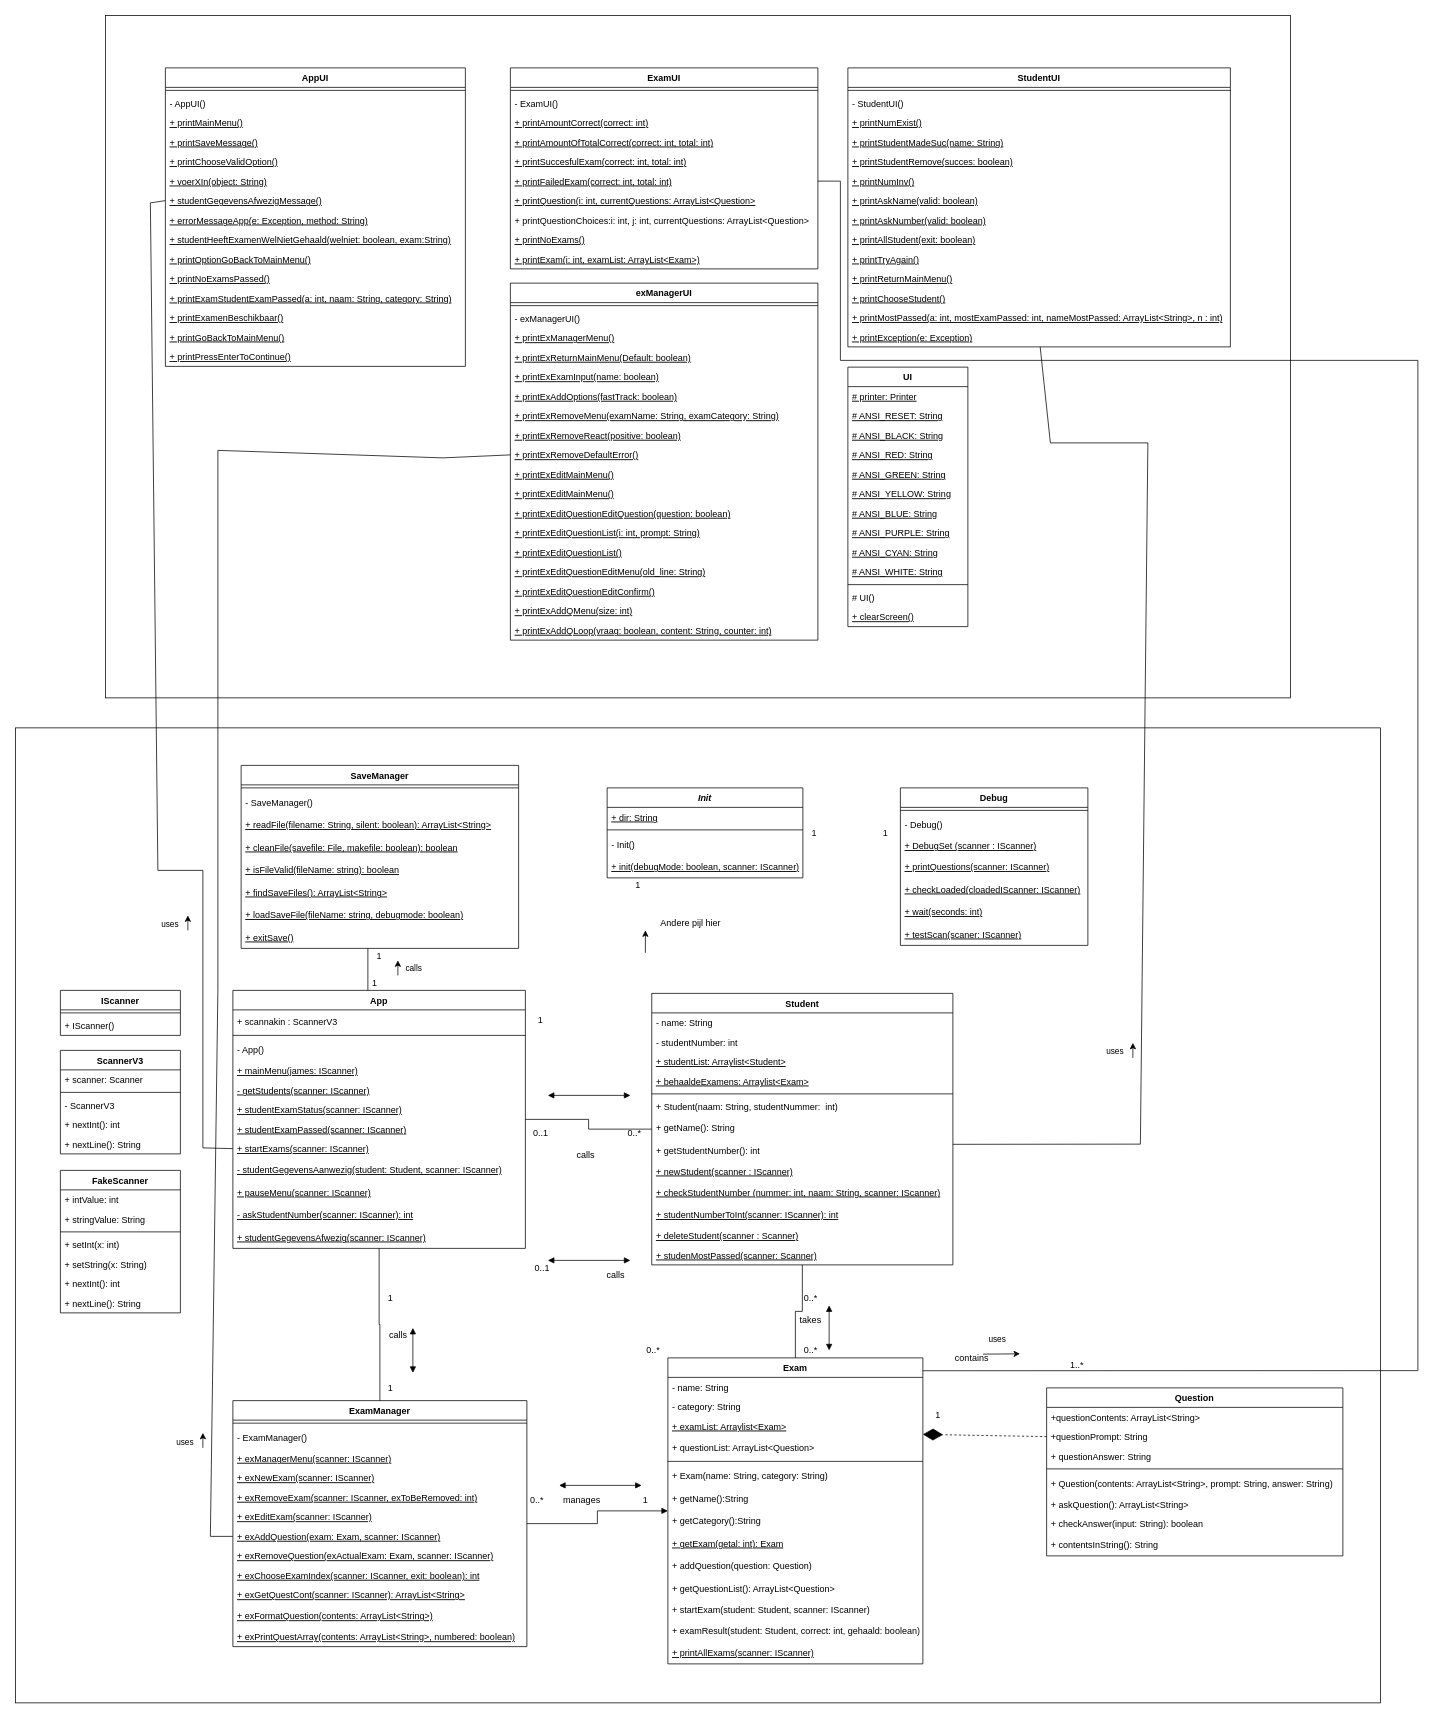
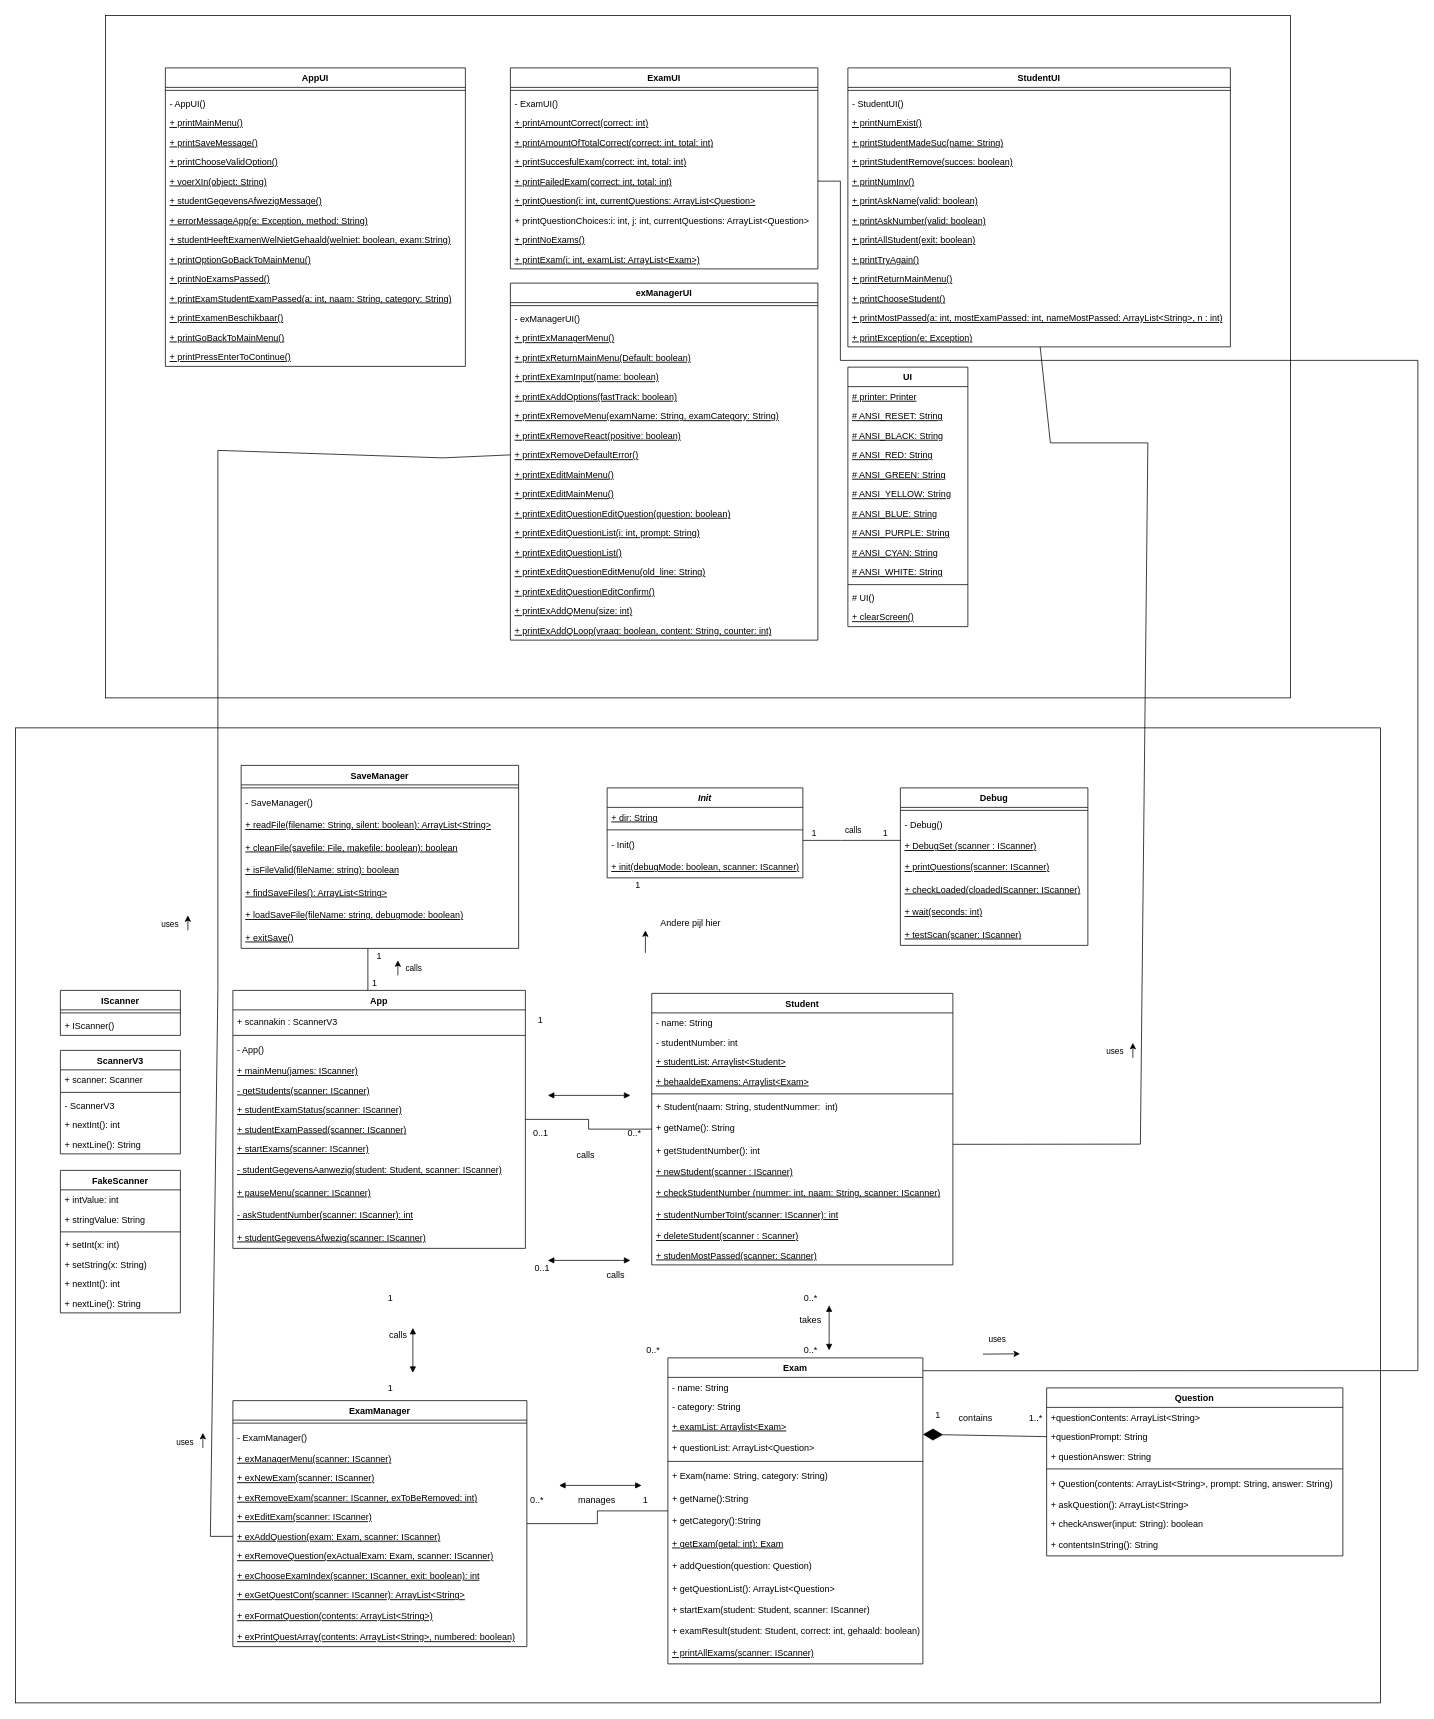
edge "+ studentGegevensAfwezigMessage()" -- "+ startExams(scanner: IScanner)": removed
edge "Init" -- "Debug": added, label "calls"
edge "Student" -- "Exam": removed
edge "App" -- "ExamManager": removed
node "contains": moved (972, 1358) -> (975, 1418)
node "1..*": moved (1077, 1365) -> (1035, 1418)
edge "+questionPrompt: String" -> "Exam": style dashed -> solid
node "manages": moved (582, 1500) -> (597, 1500)
edge "ExamManager" -> "Exam": arrowhead block -> none
